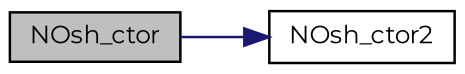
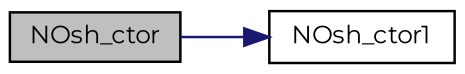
node "NOsh_ctor2": label "NOsh_ctor2" -> "NOsh_ctor1"
